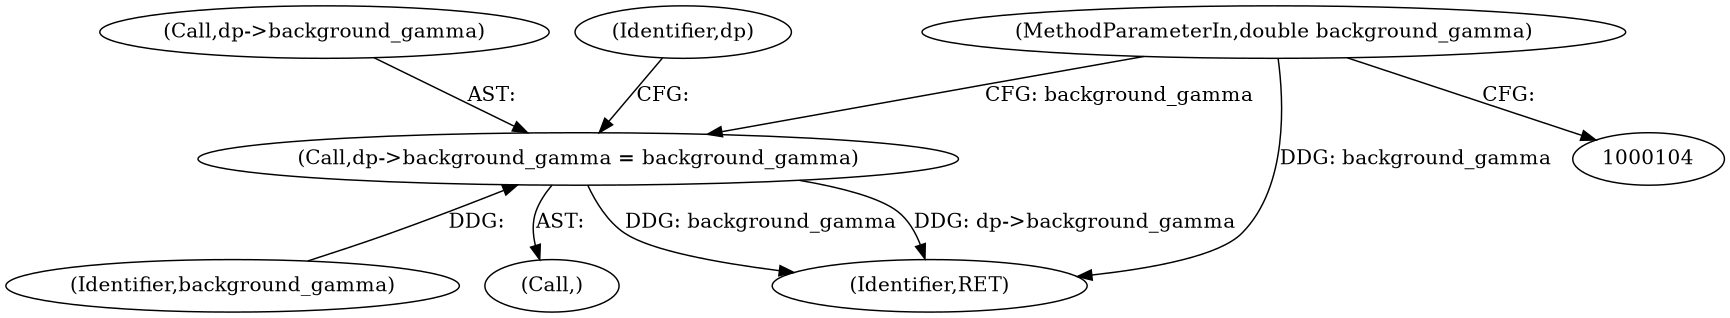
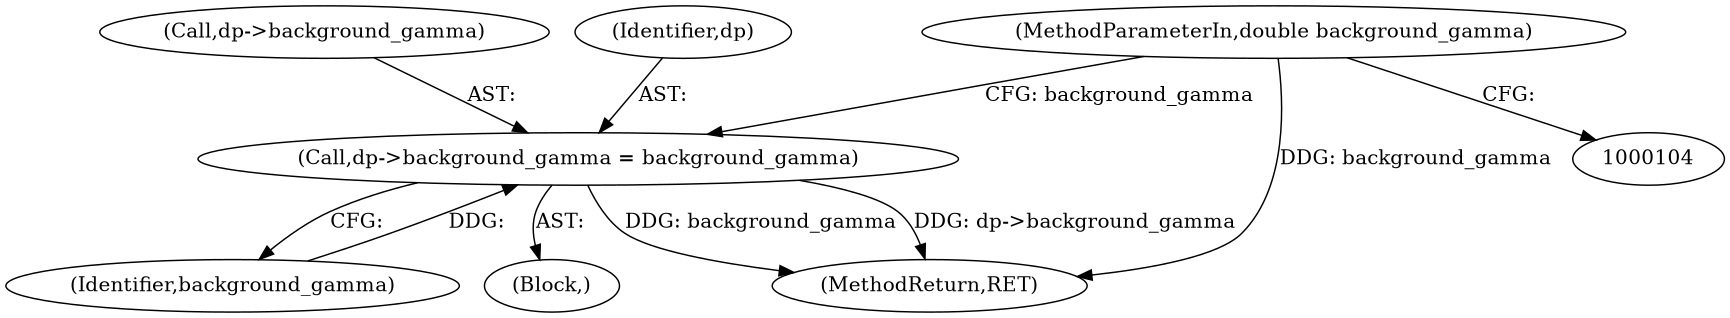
edge "(Identifier,dp)" -> "(Call,dp->background_gamma = background_gamma)": label "CFG: " -> "AST: "
edge "(Call,dp->background_gamma = background_gamma)" -> "(Identifier,background_gamma)": added, label "CFG:"
node "(Call,)": label "(Call,)" -> "(Block,)"
node "(Identifier,RET)": label "(Identifier,RET)" -> "(MethodReturn,RET)"
